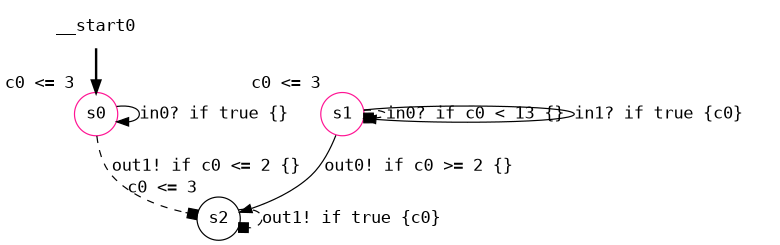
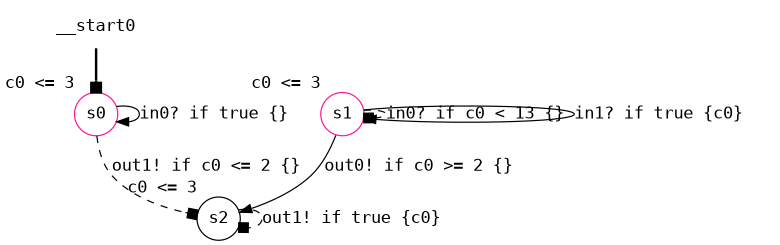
edge "__start0" -> "s0 c0 <= 3": arrowhead normal -> box
